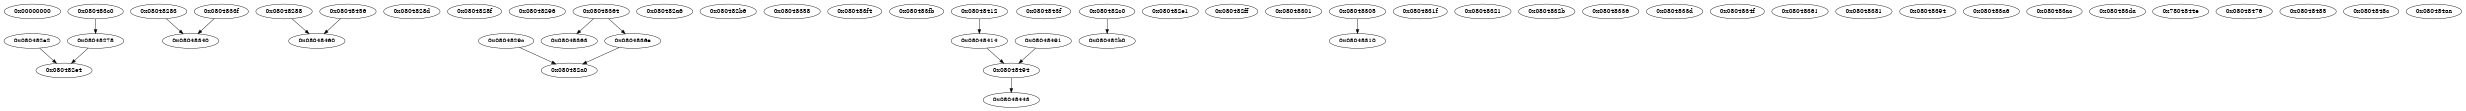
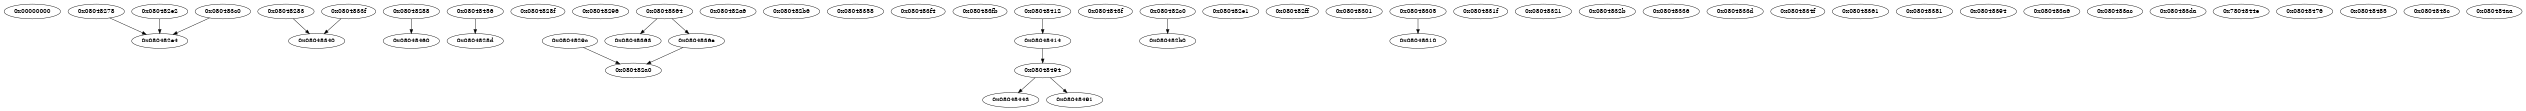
edge "0x080483c0" -> "0x08048278": now "0x080483c0" -> "0x080482e4"
edge "0x08048456" -> "0x08048460": now "0x08048456" -> "0x0804828d"
edge "0x08048491" -> "0x08048494": reversed
